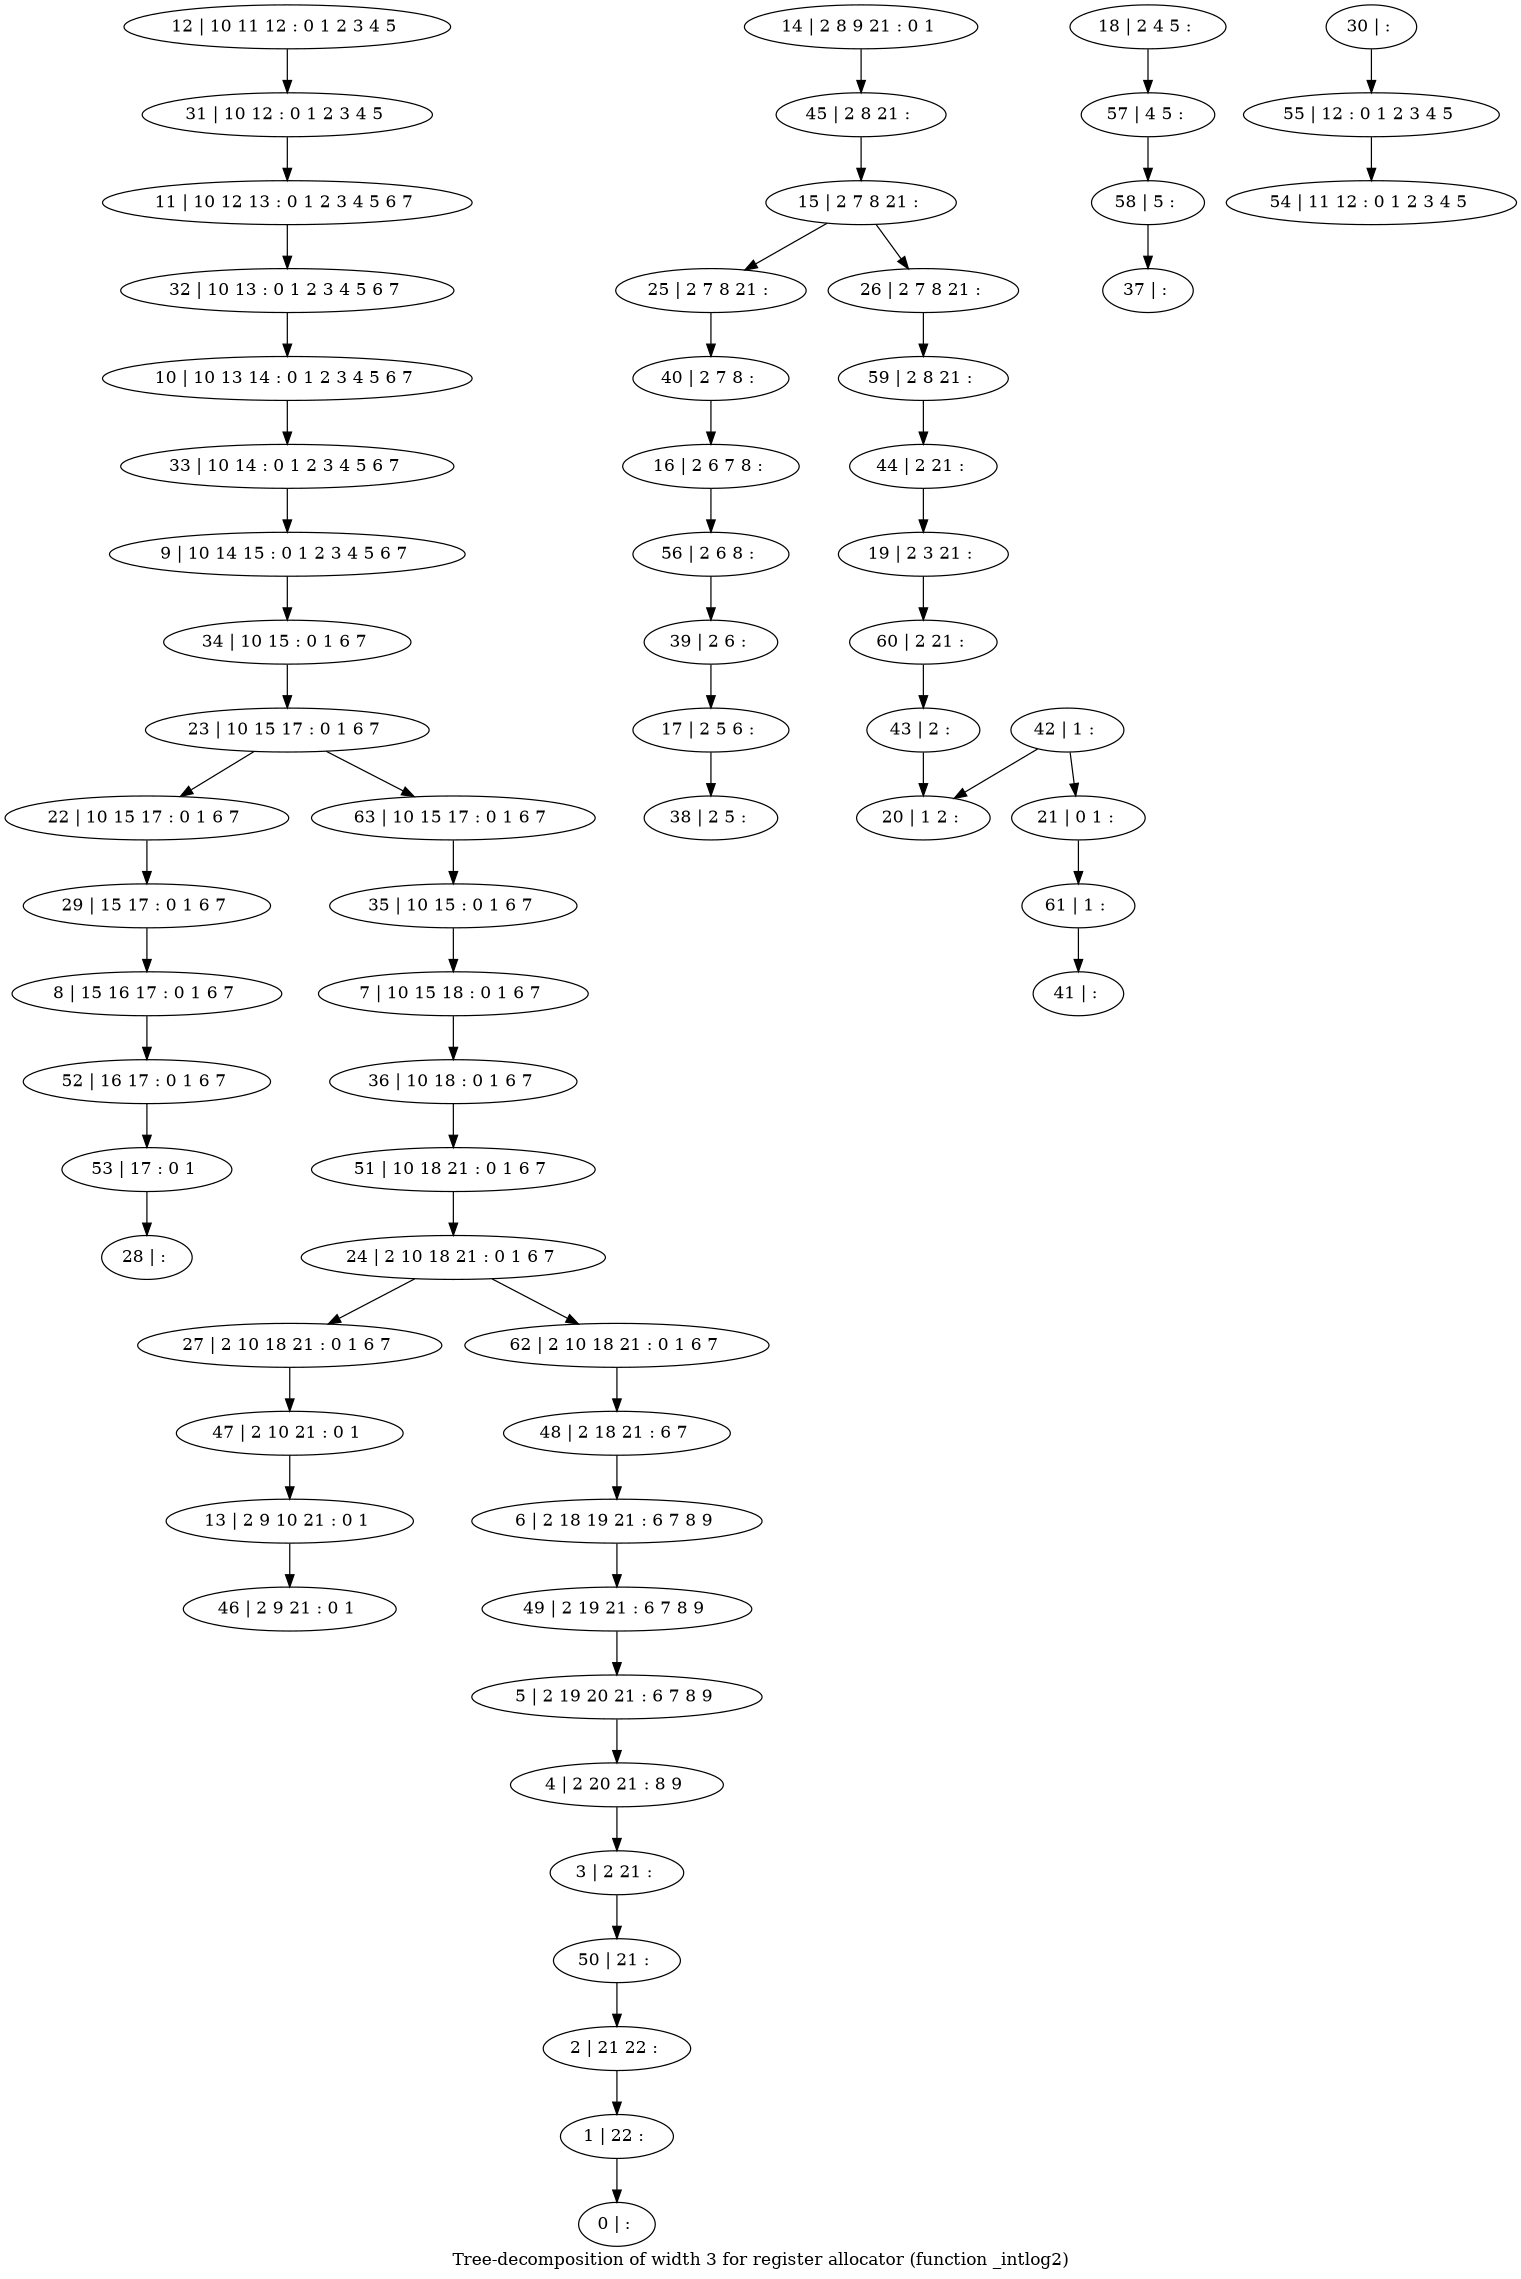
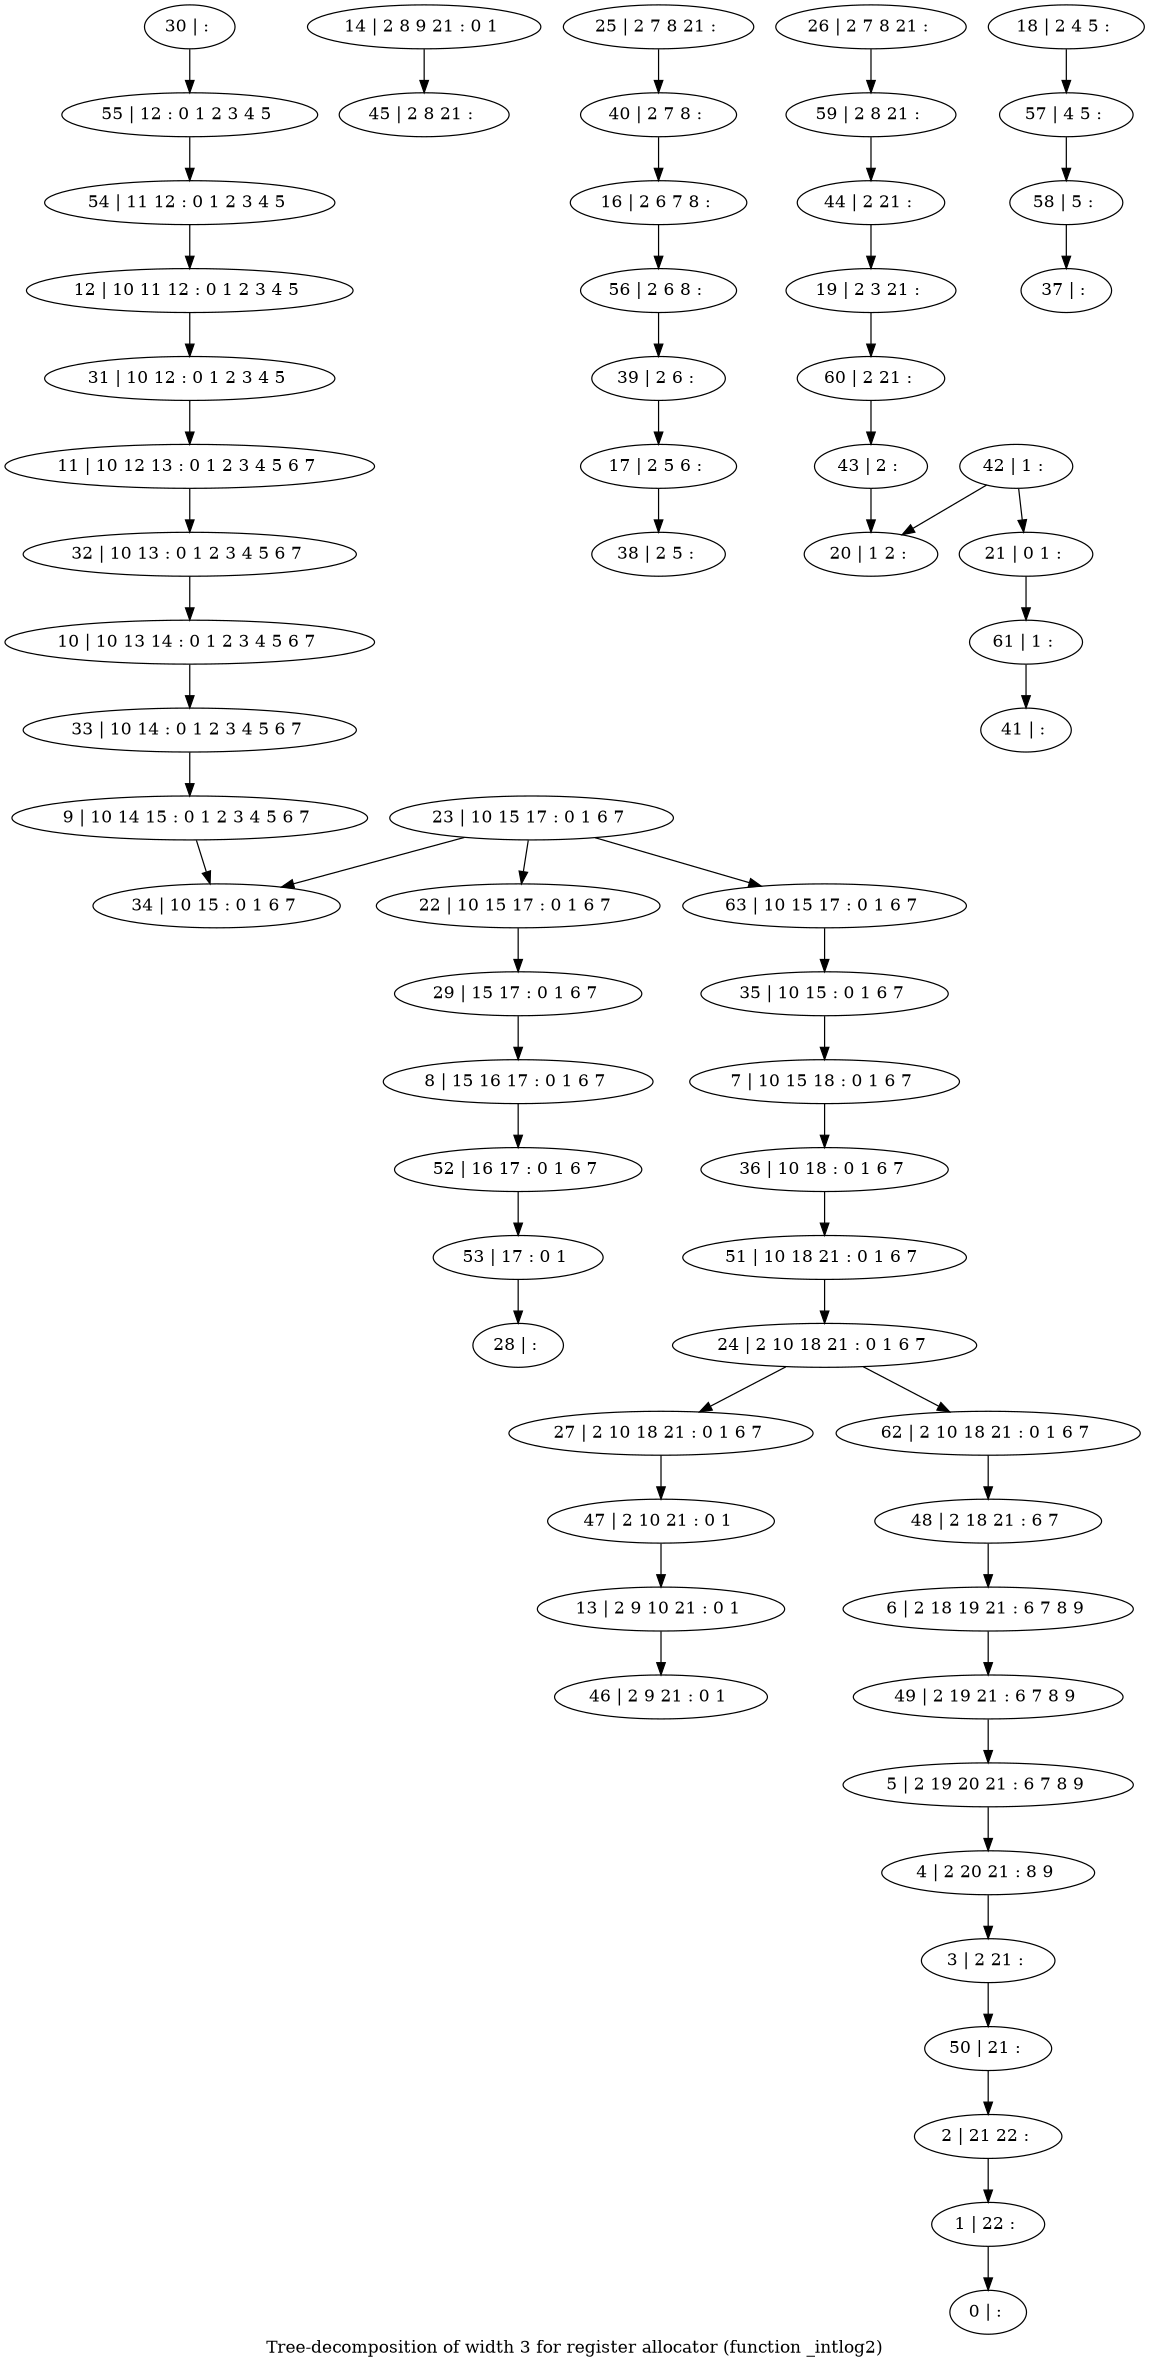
node "15 | 2 7 8 21 :": removed
edge "54 | 11 12 : 0 1 2 3 4 5" -> "12 | 10 11 12 : 0 1 2 3 4 5": added
edge "34 | 10 15 : 0 1 6 7" -> "23 | 10 15 17 : 0 1 6 7": reversed
